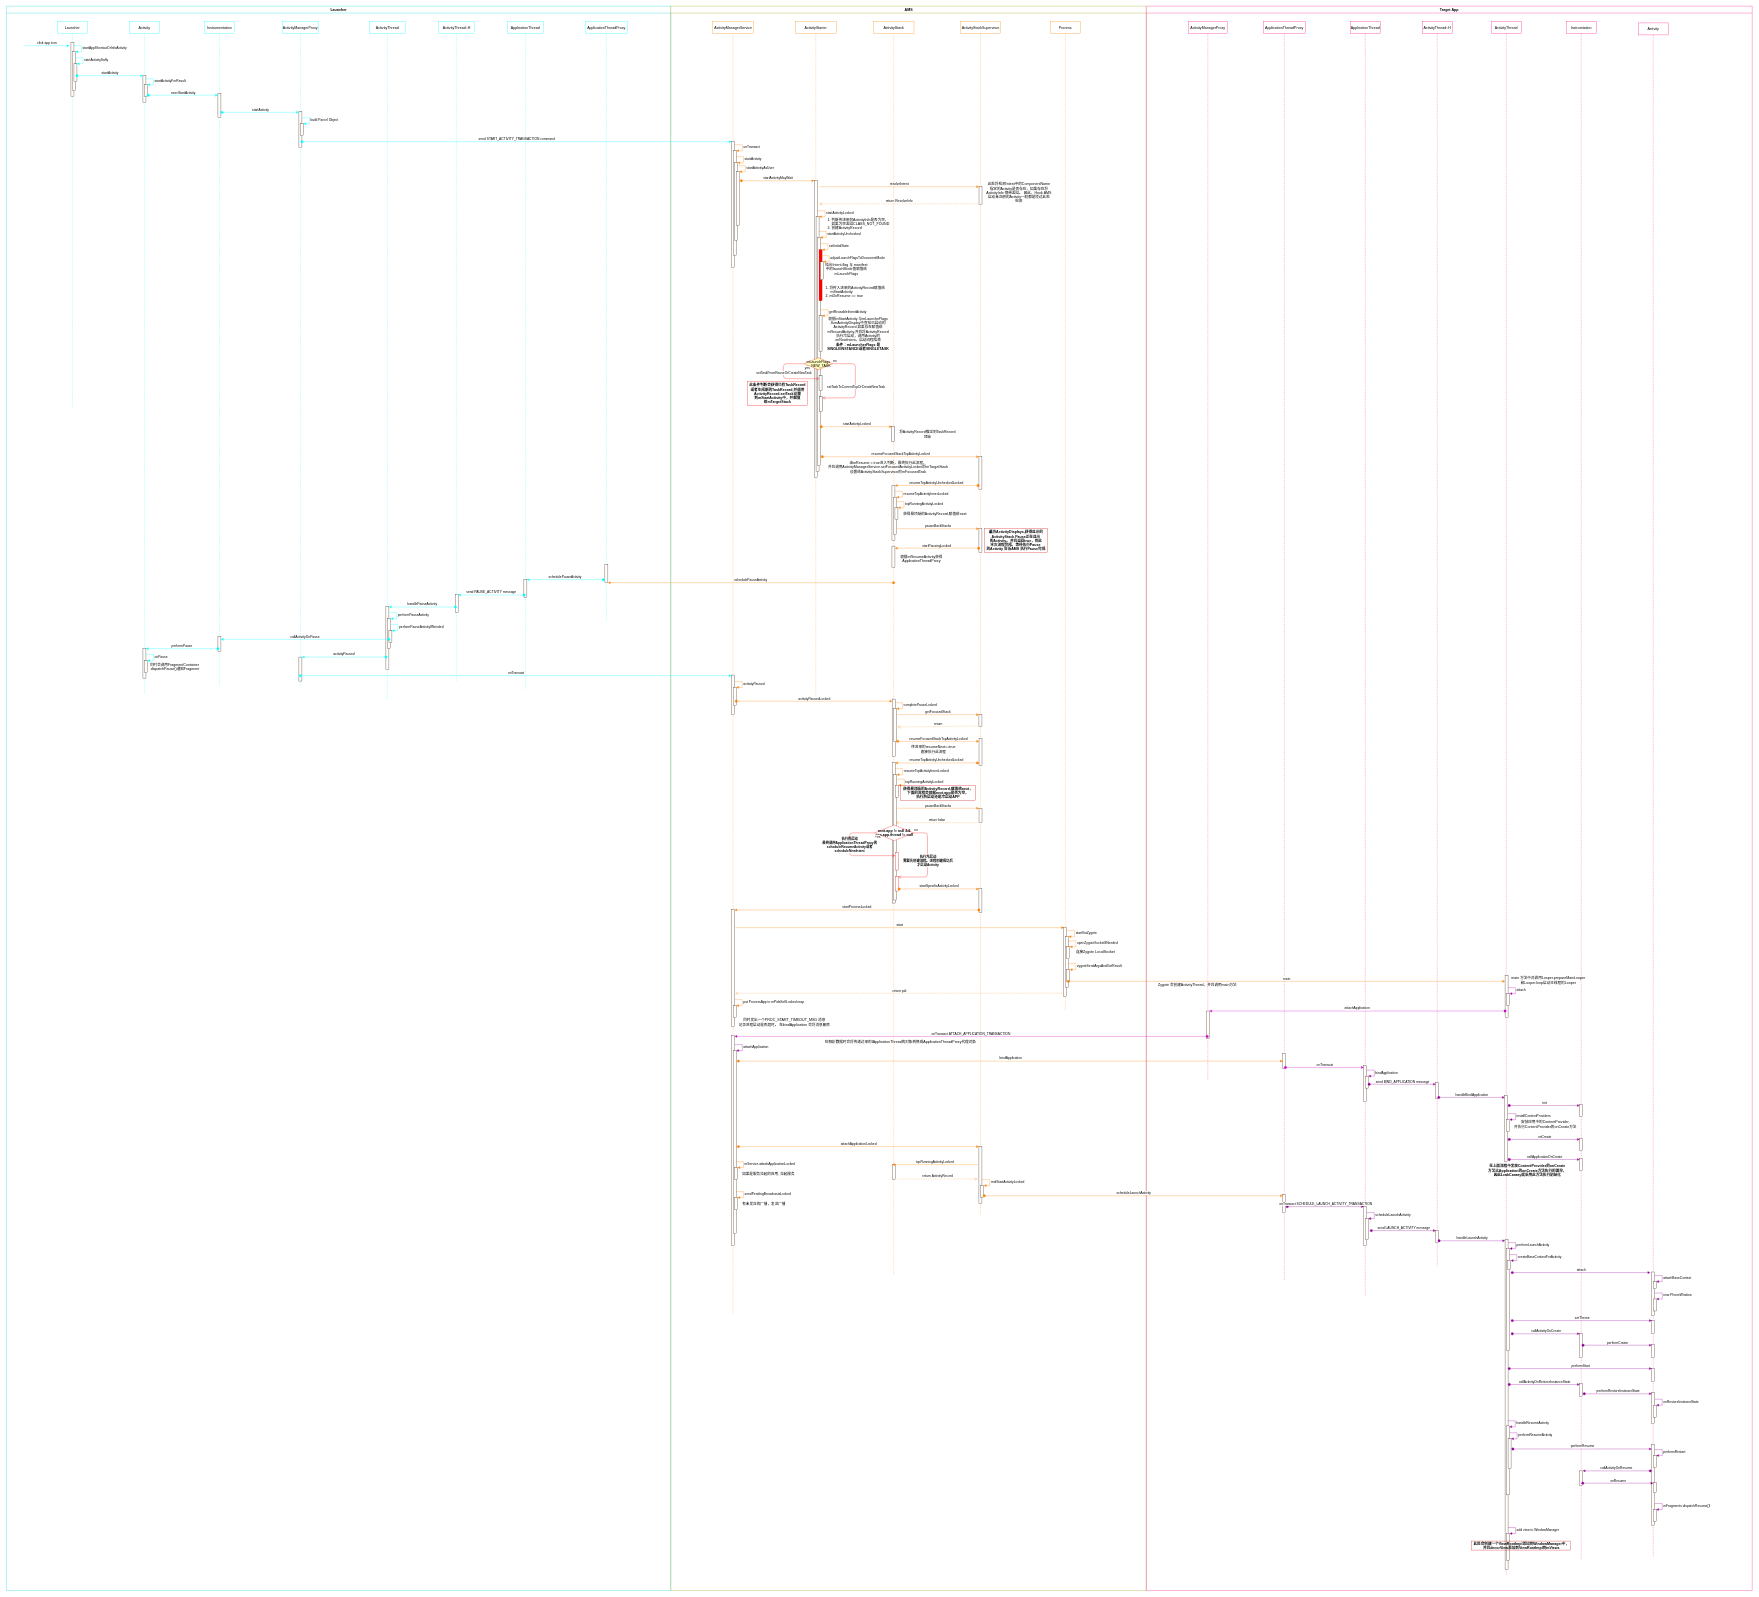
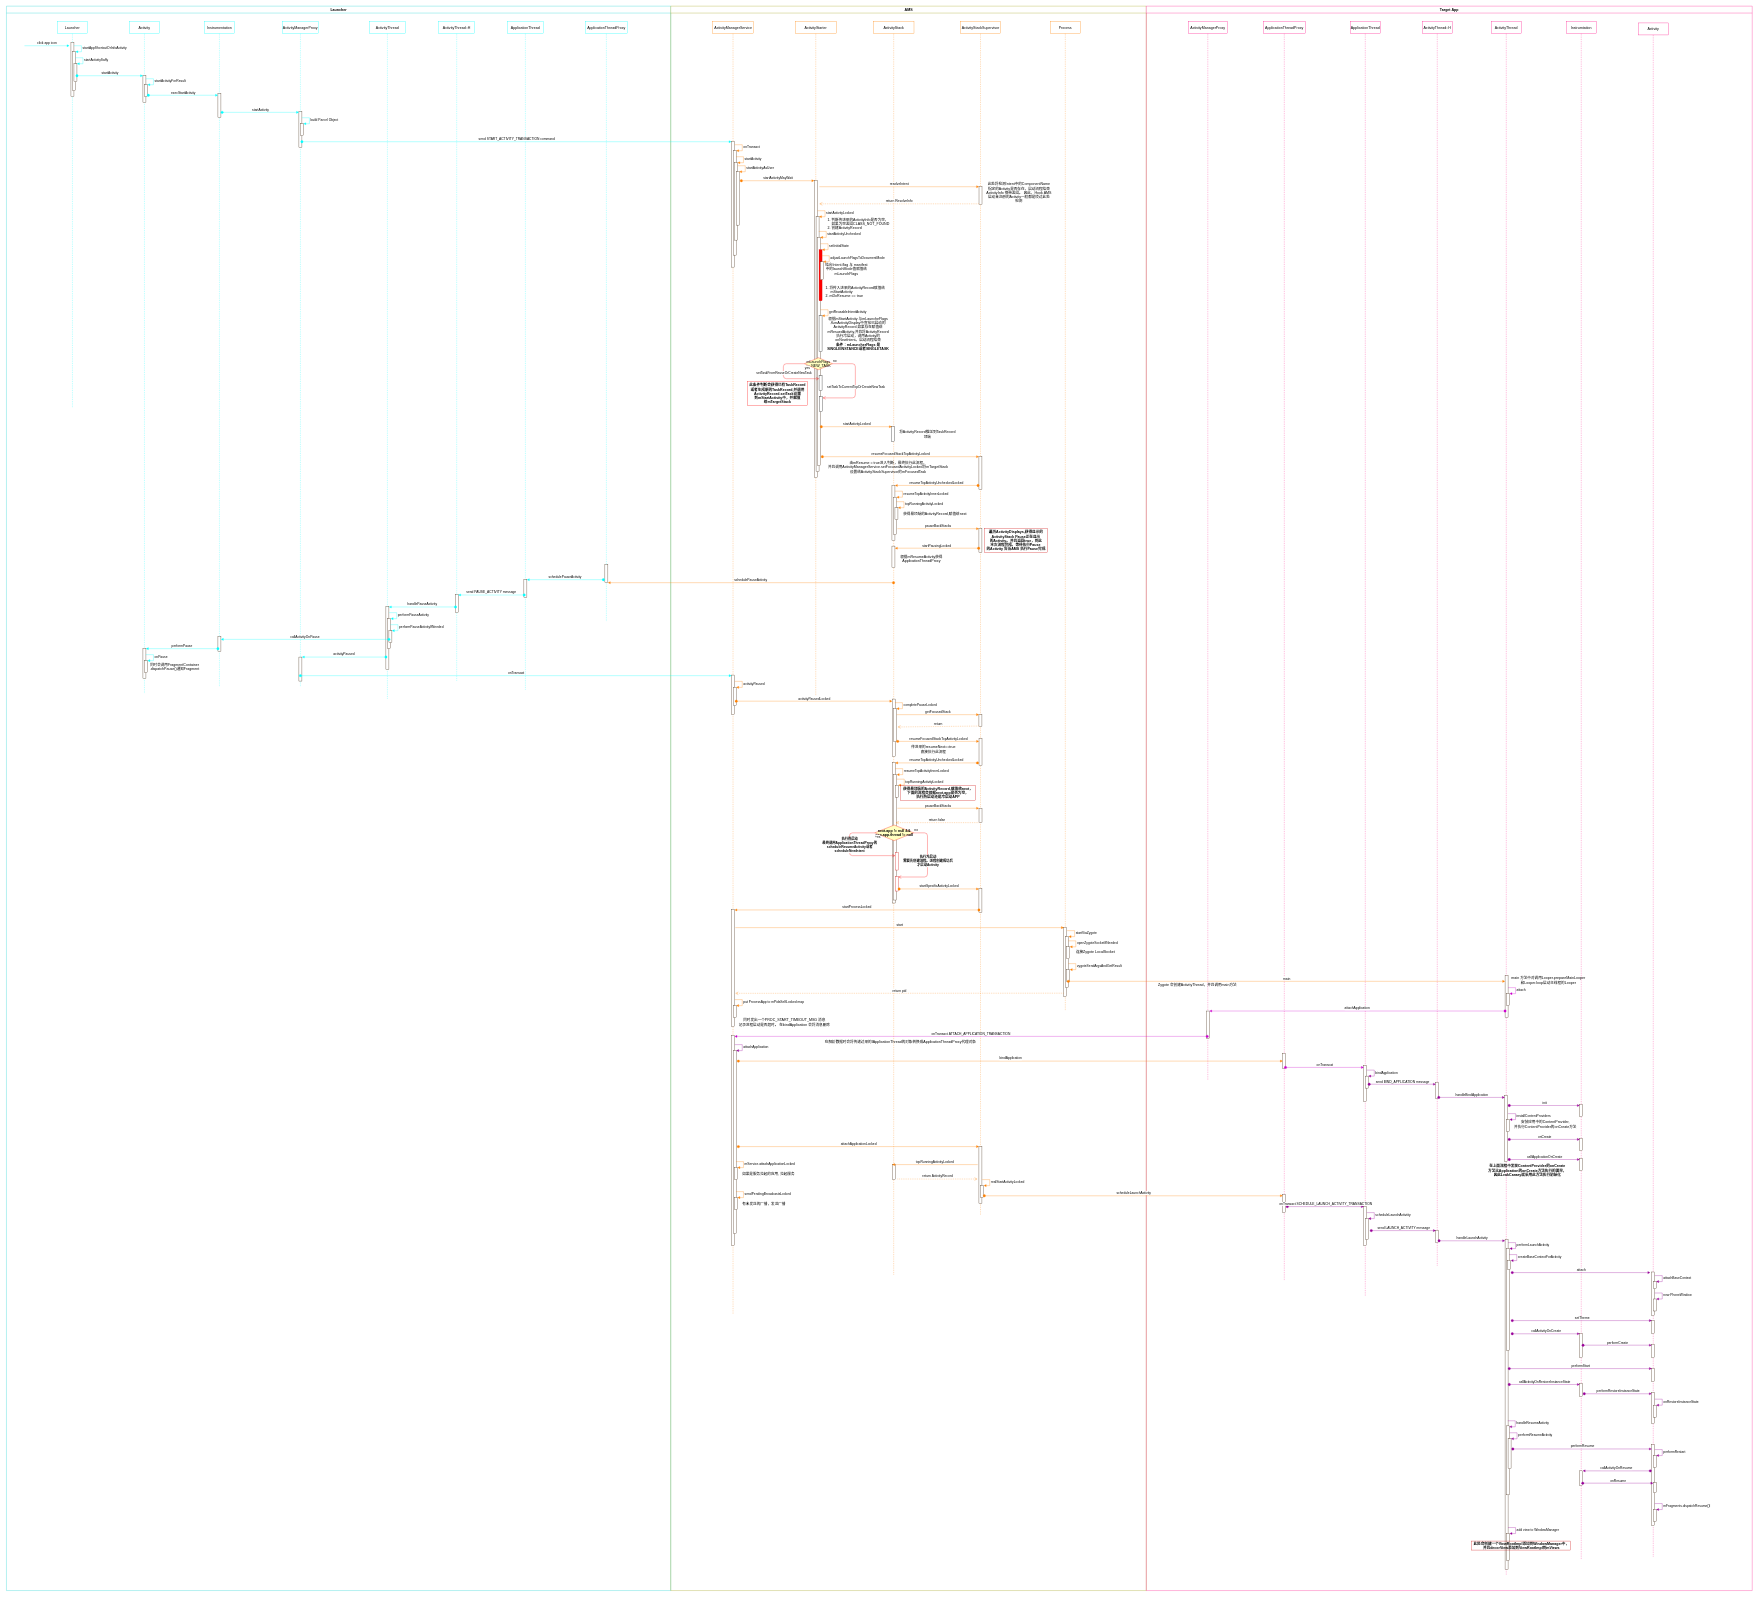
node "此处将检测Intent中的ComponentName 指定的Activity是否存在，如果存在将 ActivityInfo 携带返回。 因此，Hook AMS 启动未注册的Activity一般都是绕过此处 检测": label "此处将检测Intent中的ComponentName 指定的Activity是否存在，如果存在将 ActivityInfo 携带返回。 因此，Hook AMS 启动未注册的Activity一般都是绕过此处 检测" -> "此处将检测Intent中的ComponentName 指定的Activity是否存在，启动流程结束 ActivityInfo 携带返回。 因此，Hook AMS 启动未注册的Activity一般都是绕过此处 检测"
node "next.app != null && nex.app.thread != null": fillcolor #ffffff -> #ffffc0
